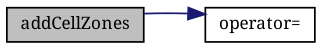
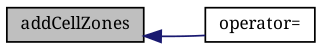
edge "addCellZones" -> "operator=": reversed
